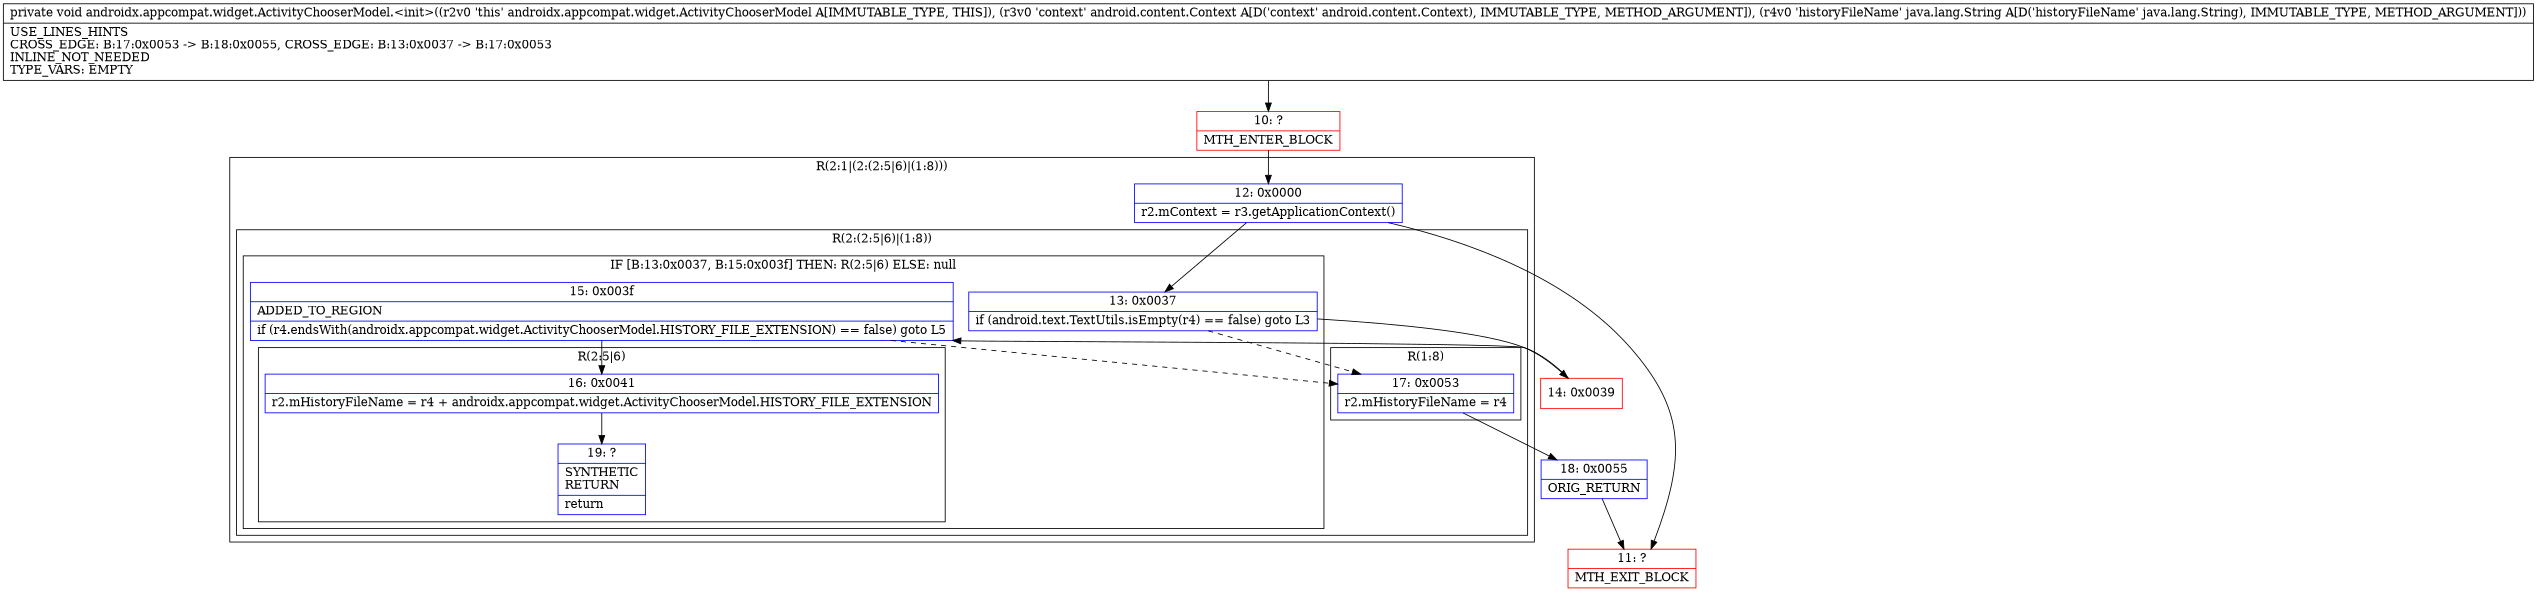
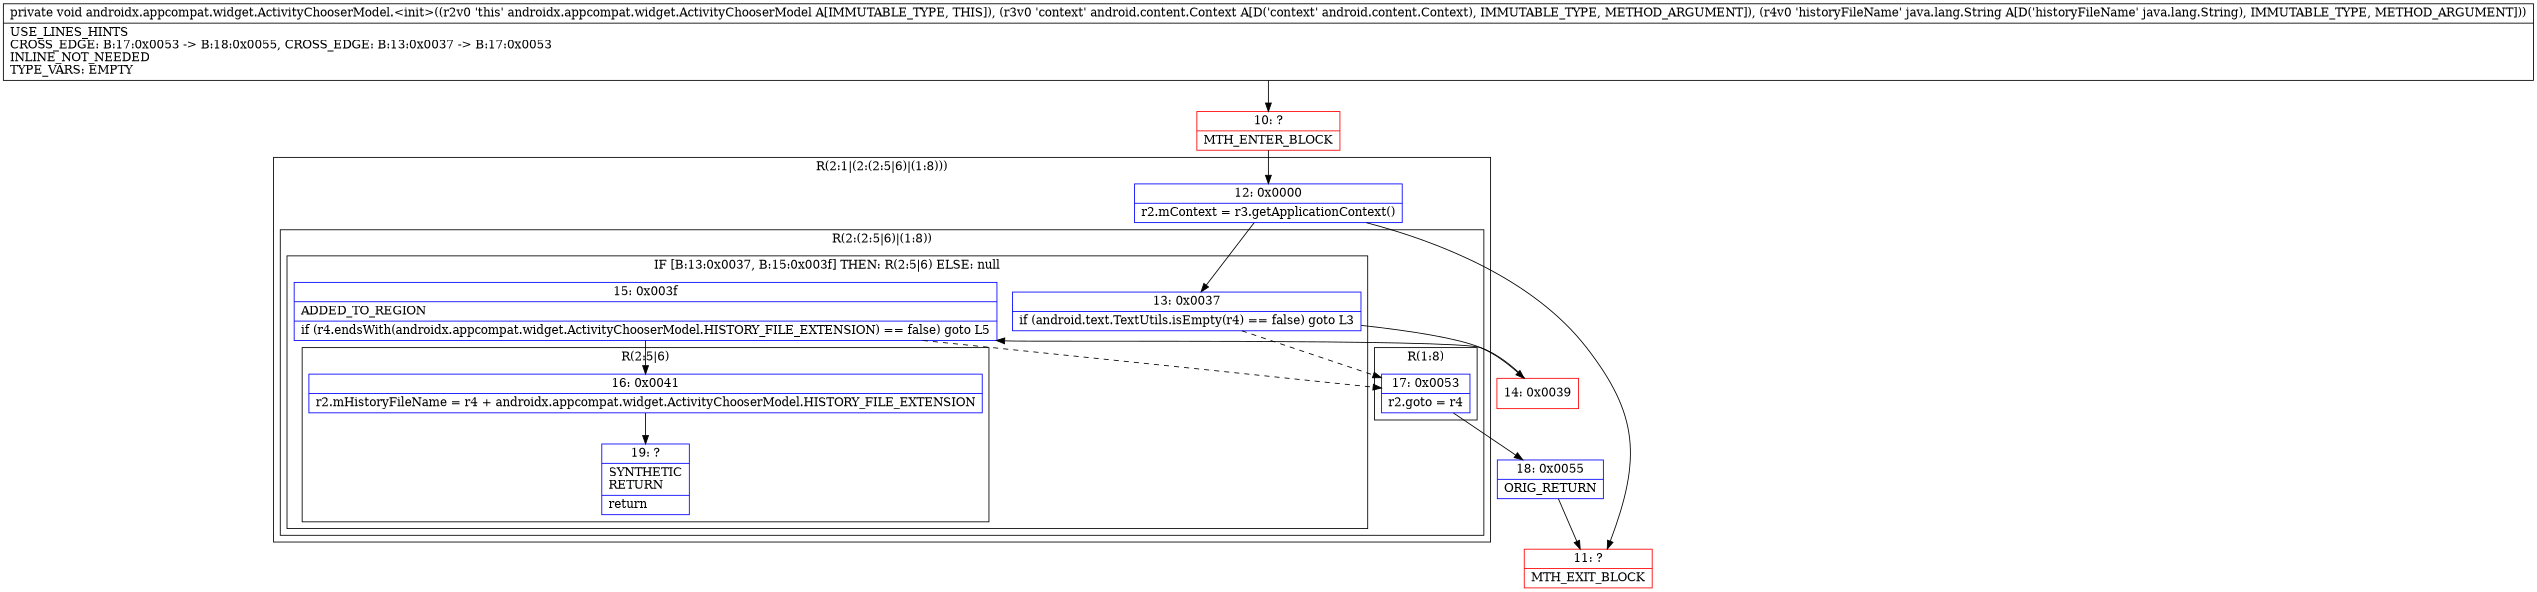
node "17: 0x0053": text "r2.mHistoryFileName = r4" -> "r2.goto = r4"
